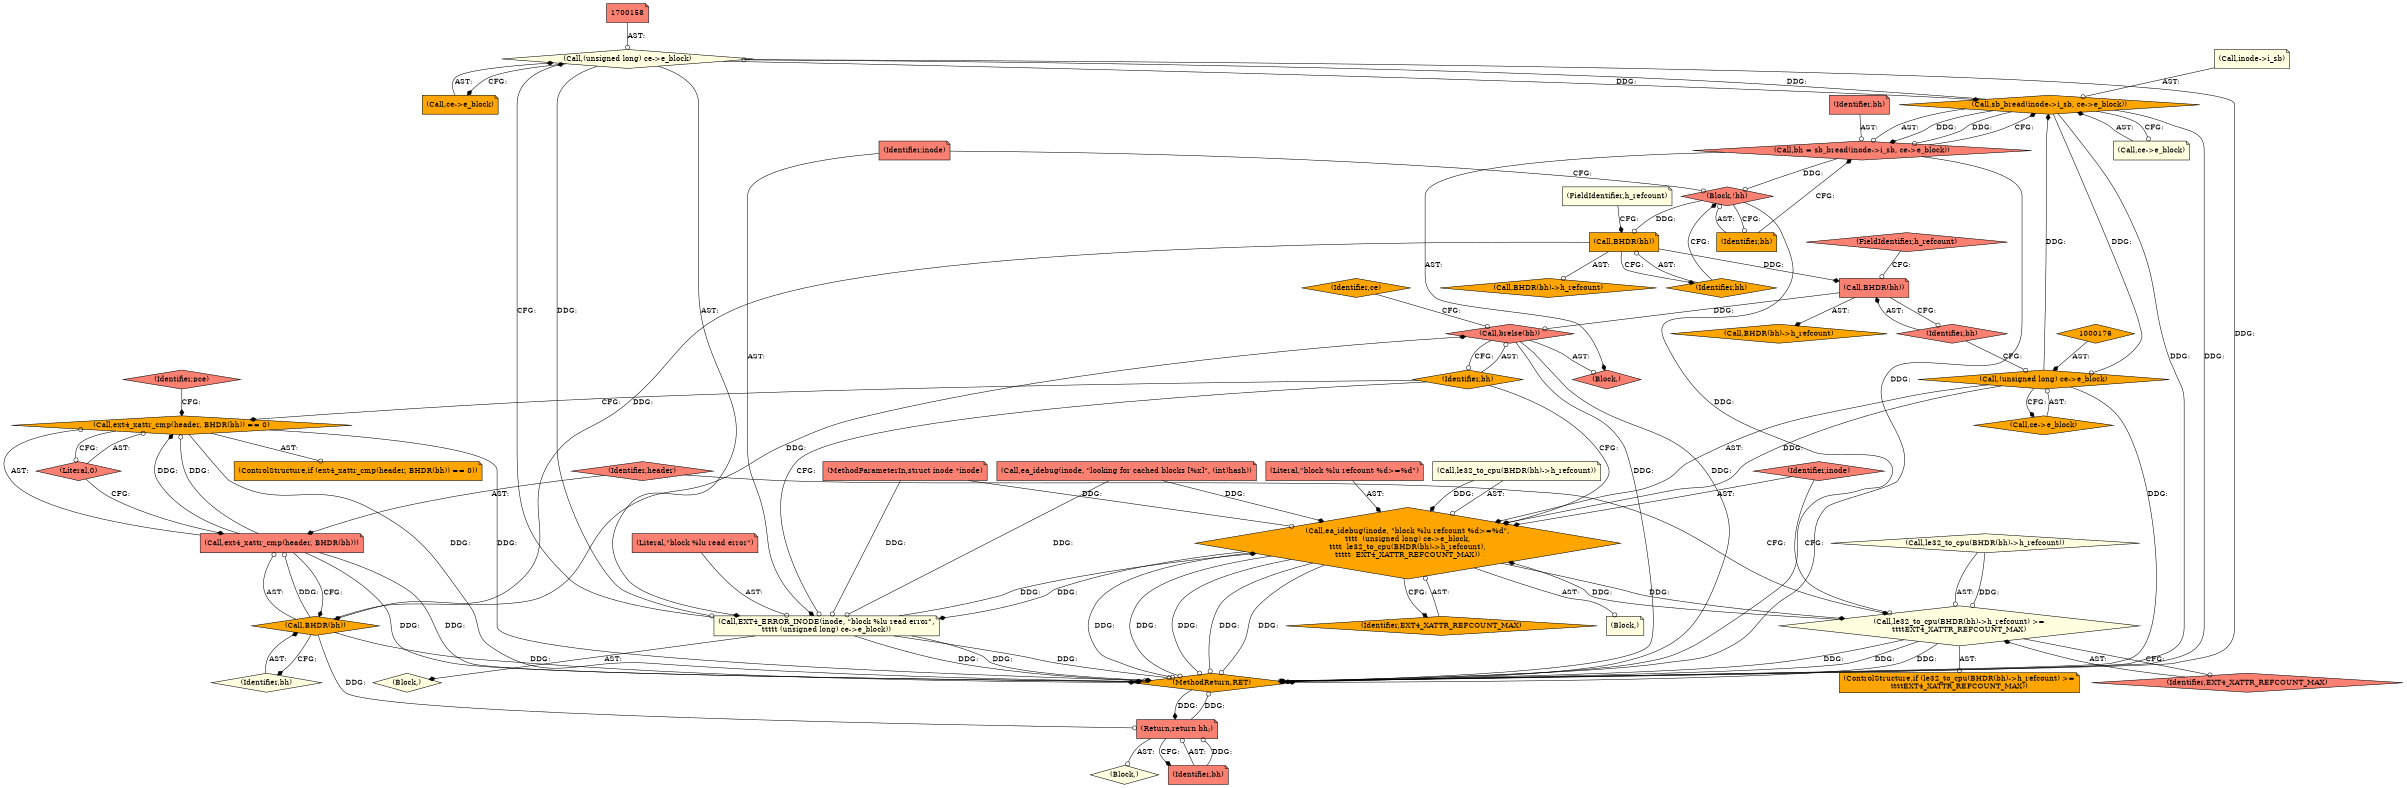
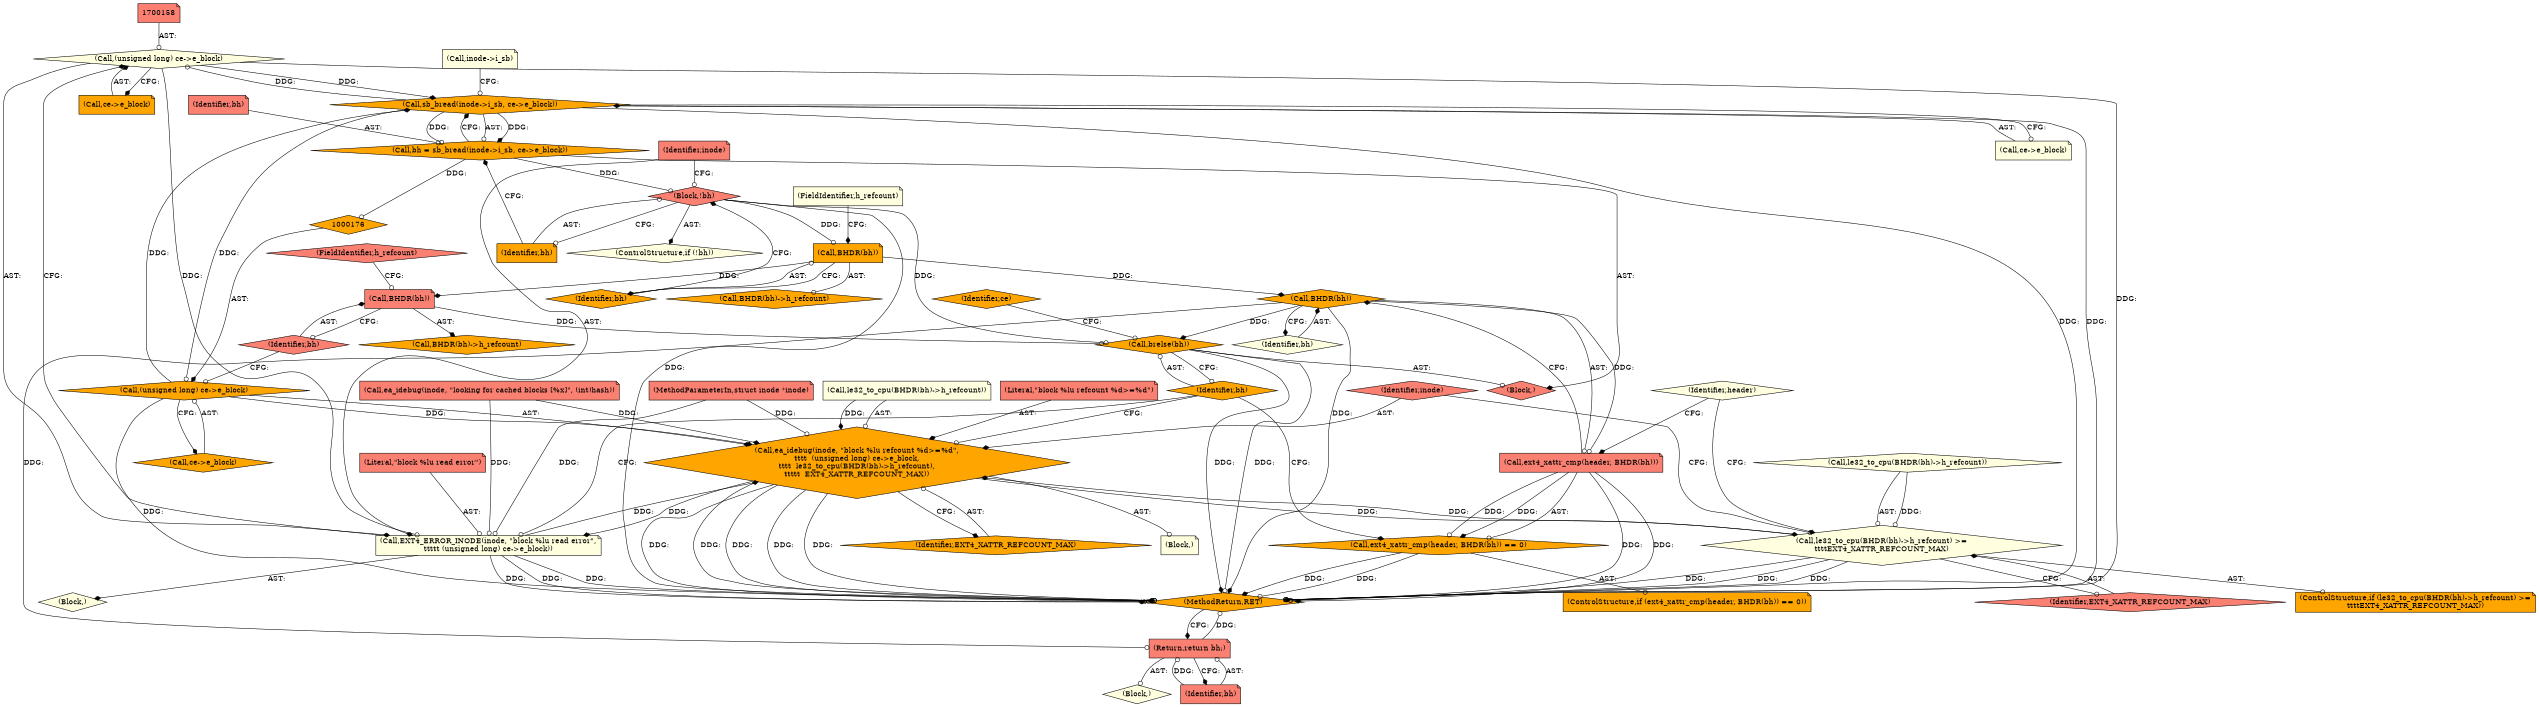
edge "(Call,inode->i_sb)" -> "(Call,sb_bread(inode->i_sb, ce->e_block))": label "AST: " -> "CFG: "
node "(Call,bh = sb_bread(inode->i_sb, ce->e_block))": fillcolor salmon -> orange
edge "(Block,!bh)" -> "(Call,brelse(bh))": added, label "DDG:"
node "(ControlStructure,if (!bh))": added
node "(Call,brelse(bh))": fillcolor salmon -> orange
node "(Identifier,pce)": removed
node "(Literal,0)": removed
node "(Identifier,header)": fillcolor salmon -> lightyellow
edge "(Identifier,header)" -> "(Call,ext4_xattr_cmp(header, BHDR(bh)))": label "AST: " -> "CFG: "
edge "(Call,bh = sb_bread(inode->i_sb, ce->e_block))" -> "(MethodReturn,RET)": now "(Call,bh = sb_bread(inode->i_sb, ce->e_block))" -> "1000176"
edge "(MethodReturn,RET)" -> "(Return,return bh;)": label "DDG: " -> "CFG: "
